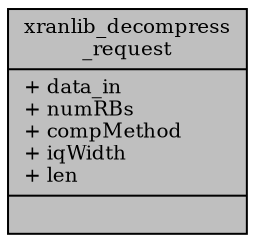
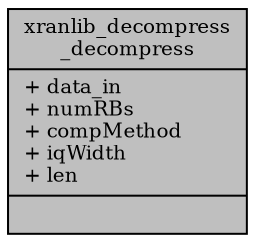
node "xranlib_decompress": text "_request" -> "_decompress"
